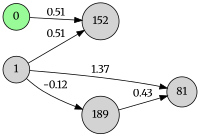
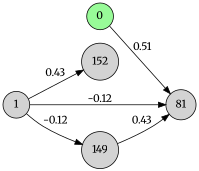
edge "0" -> "152": now "0" -> "81"
edge "1" -> "152": label "0.51" -> "0.43"
edge "1" -> "81": label "1.37" -> "-0.12"
node "189": label "189" -> "149"
